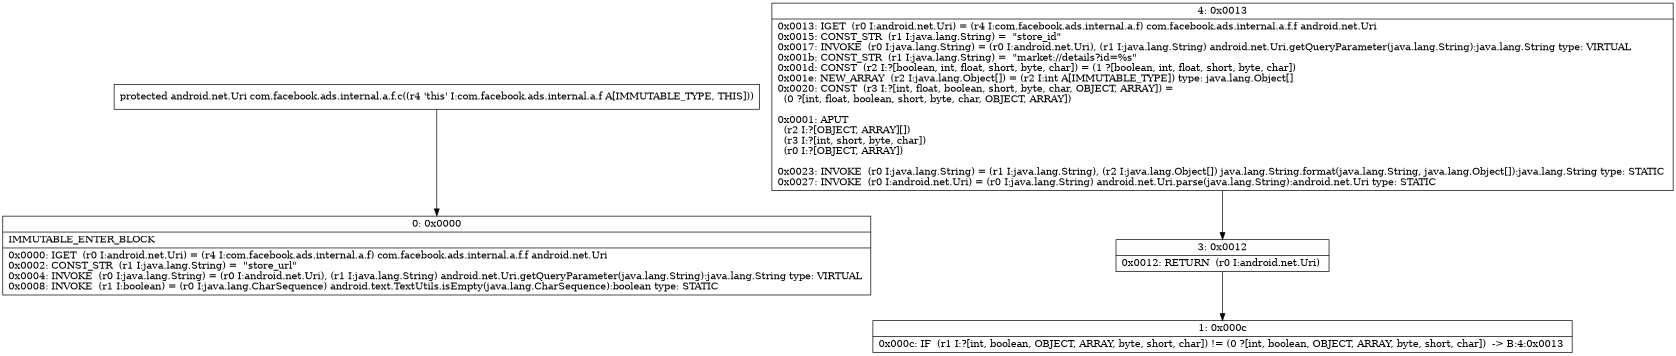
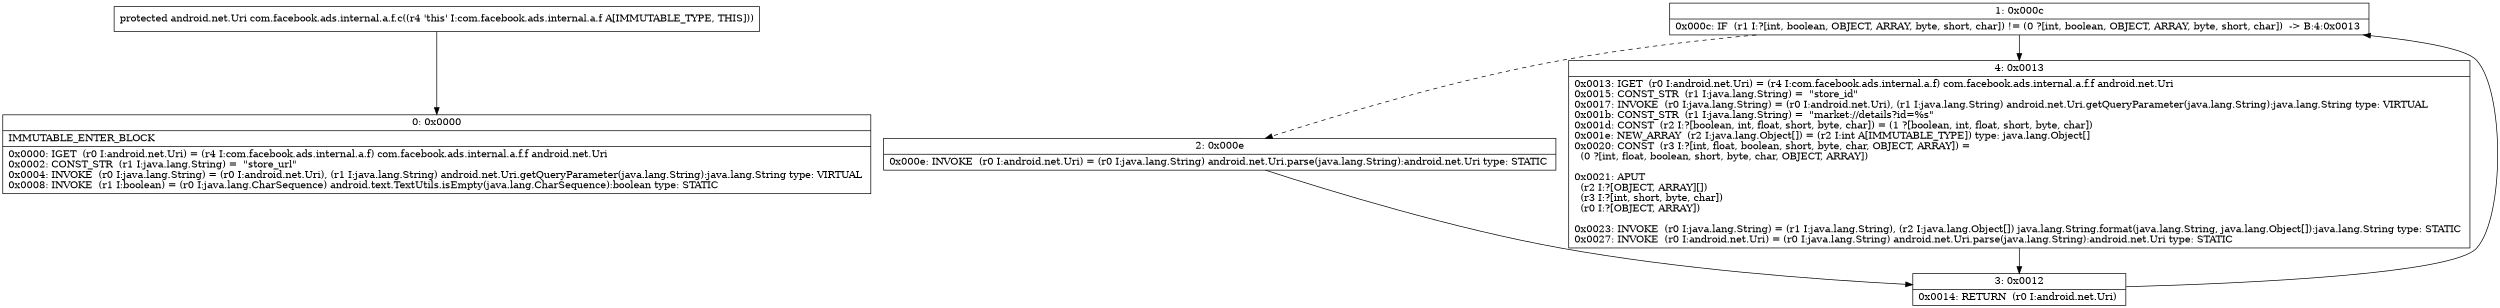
edge "1: 0x000c" -> "4: 0x0013": added
node "4: 0x0013": text "0x0001: APUT" -> "0x0021: APUT"
node "2: 0x000e": added
node "3: 0x0012": text "0x0012: RETURN  (r0 I:android.net.Uri)" -> "0x0014: RETURN  (r0 I:android.net.Uri)"
